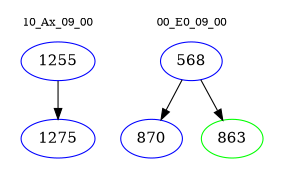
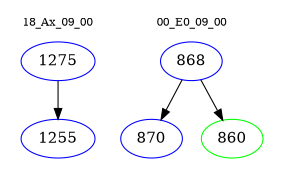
cluster "10_Ax_09_00": label "10_Ax_09_00" -> "18_Ax_09_00"
node "568": label "568" -> "868"
edge "1255" -> "1275": reversed
node "863": label "863" -> "860"
